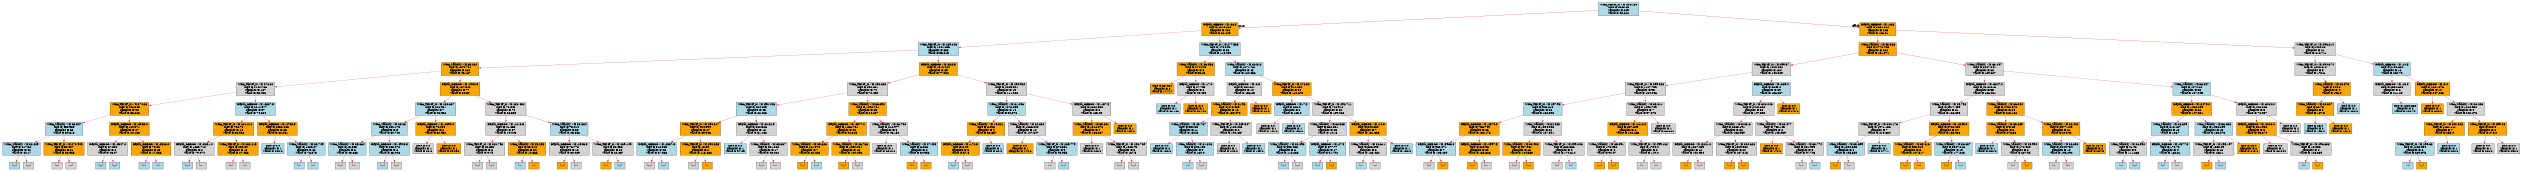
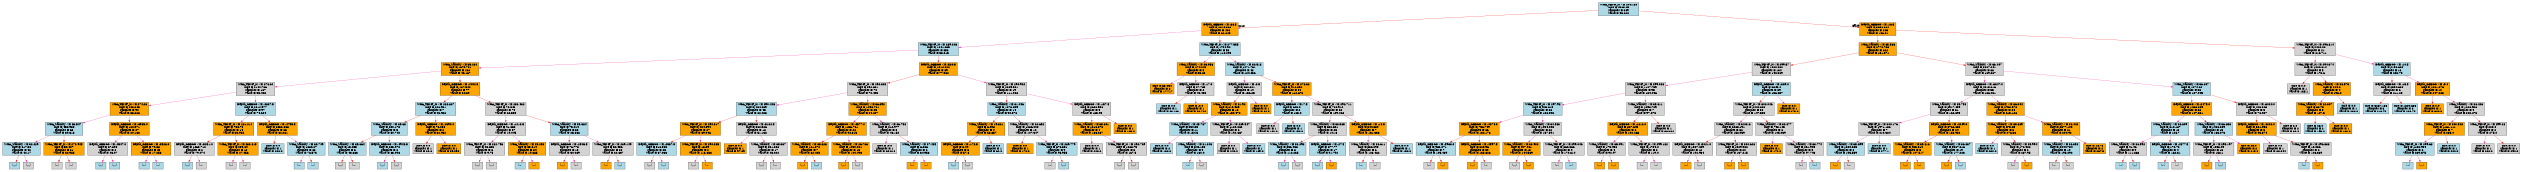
node "mse = 0.0 samples = 1 value = 135.1": added
node "mse = 3267.188 samples = 3 value = 213.75": added
edge "Depth_GEBCO <= -7.5 mse = 625.0 samples = 2 value = 165.0" -> "mse = 0.0 samples = 1 value = 190.0": color deeppink -> red
node "WOA_TEMP_K <= 299.28 mse = 225.0 samples = 2 value = 275.0": fillcolor orange -> lightgrey
node "mse = 0.0 samples = 1 value = 97.89": fillcolor lightblue -> orange
node "mse = 0.0 samples = 1 samples = 170.0": label "mse = 0.0 samples = 1 samples = 170.0" -> "mse = 0.0 samples = 1 value = 170.0"
